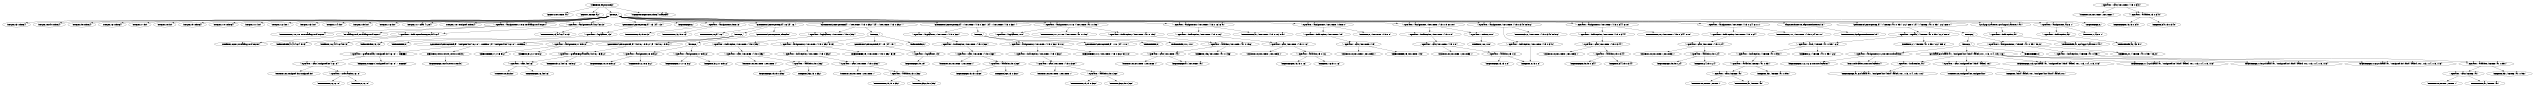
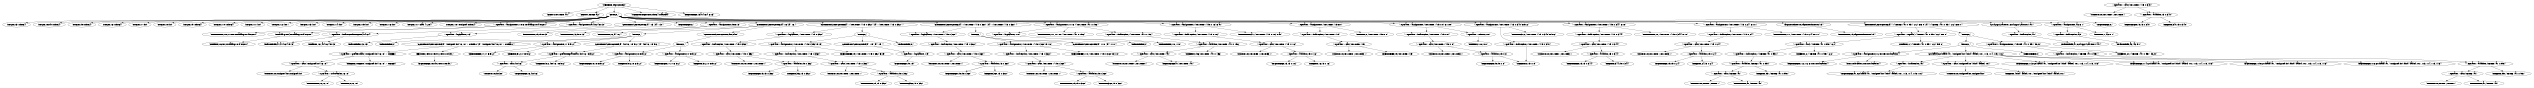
edge "(<operator>.assignment,a1[167] = v3)" -> "(IDENTIFIER,v3,a1[167] = v3)": now "(METHOD,tftp_connect)" -> "(IDENTIFIER,v3,a1[167] = v3)"
